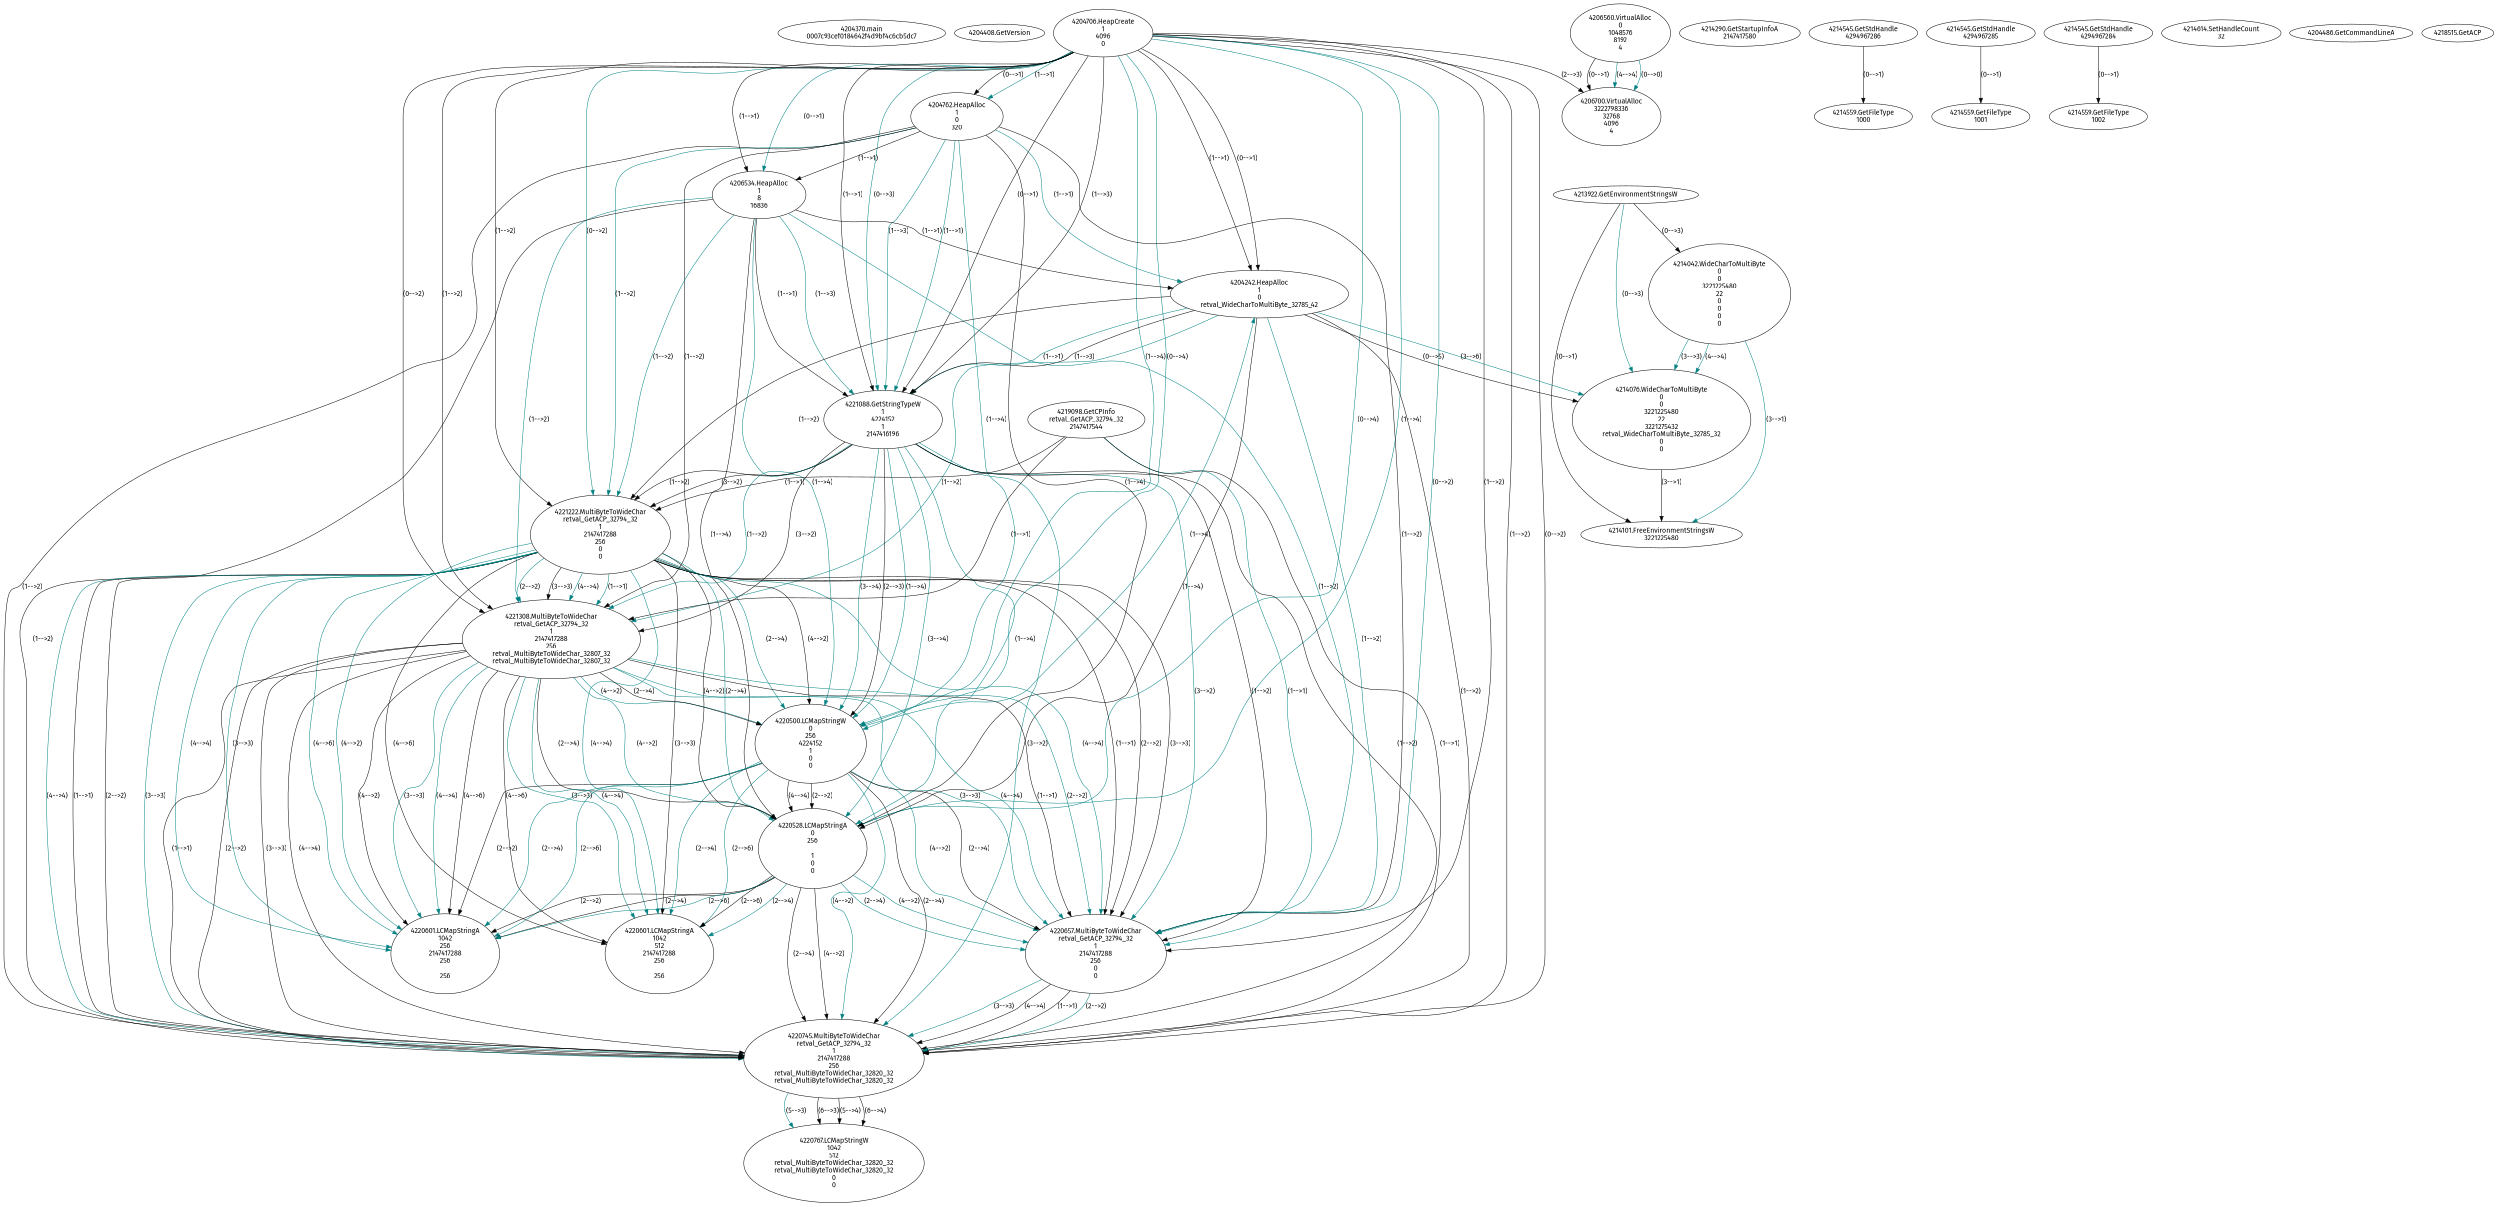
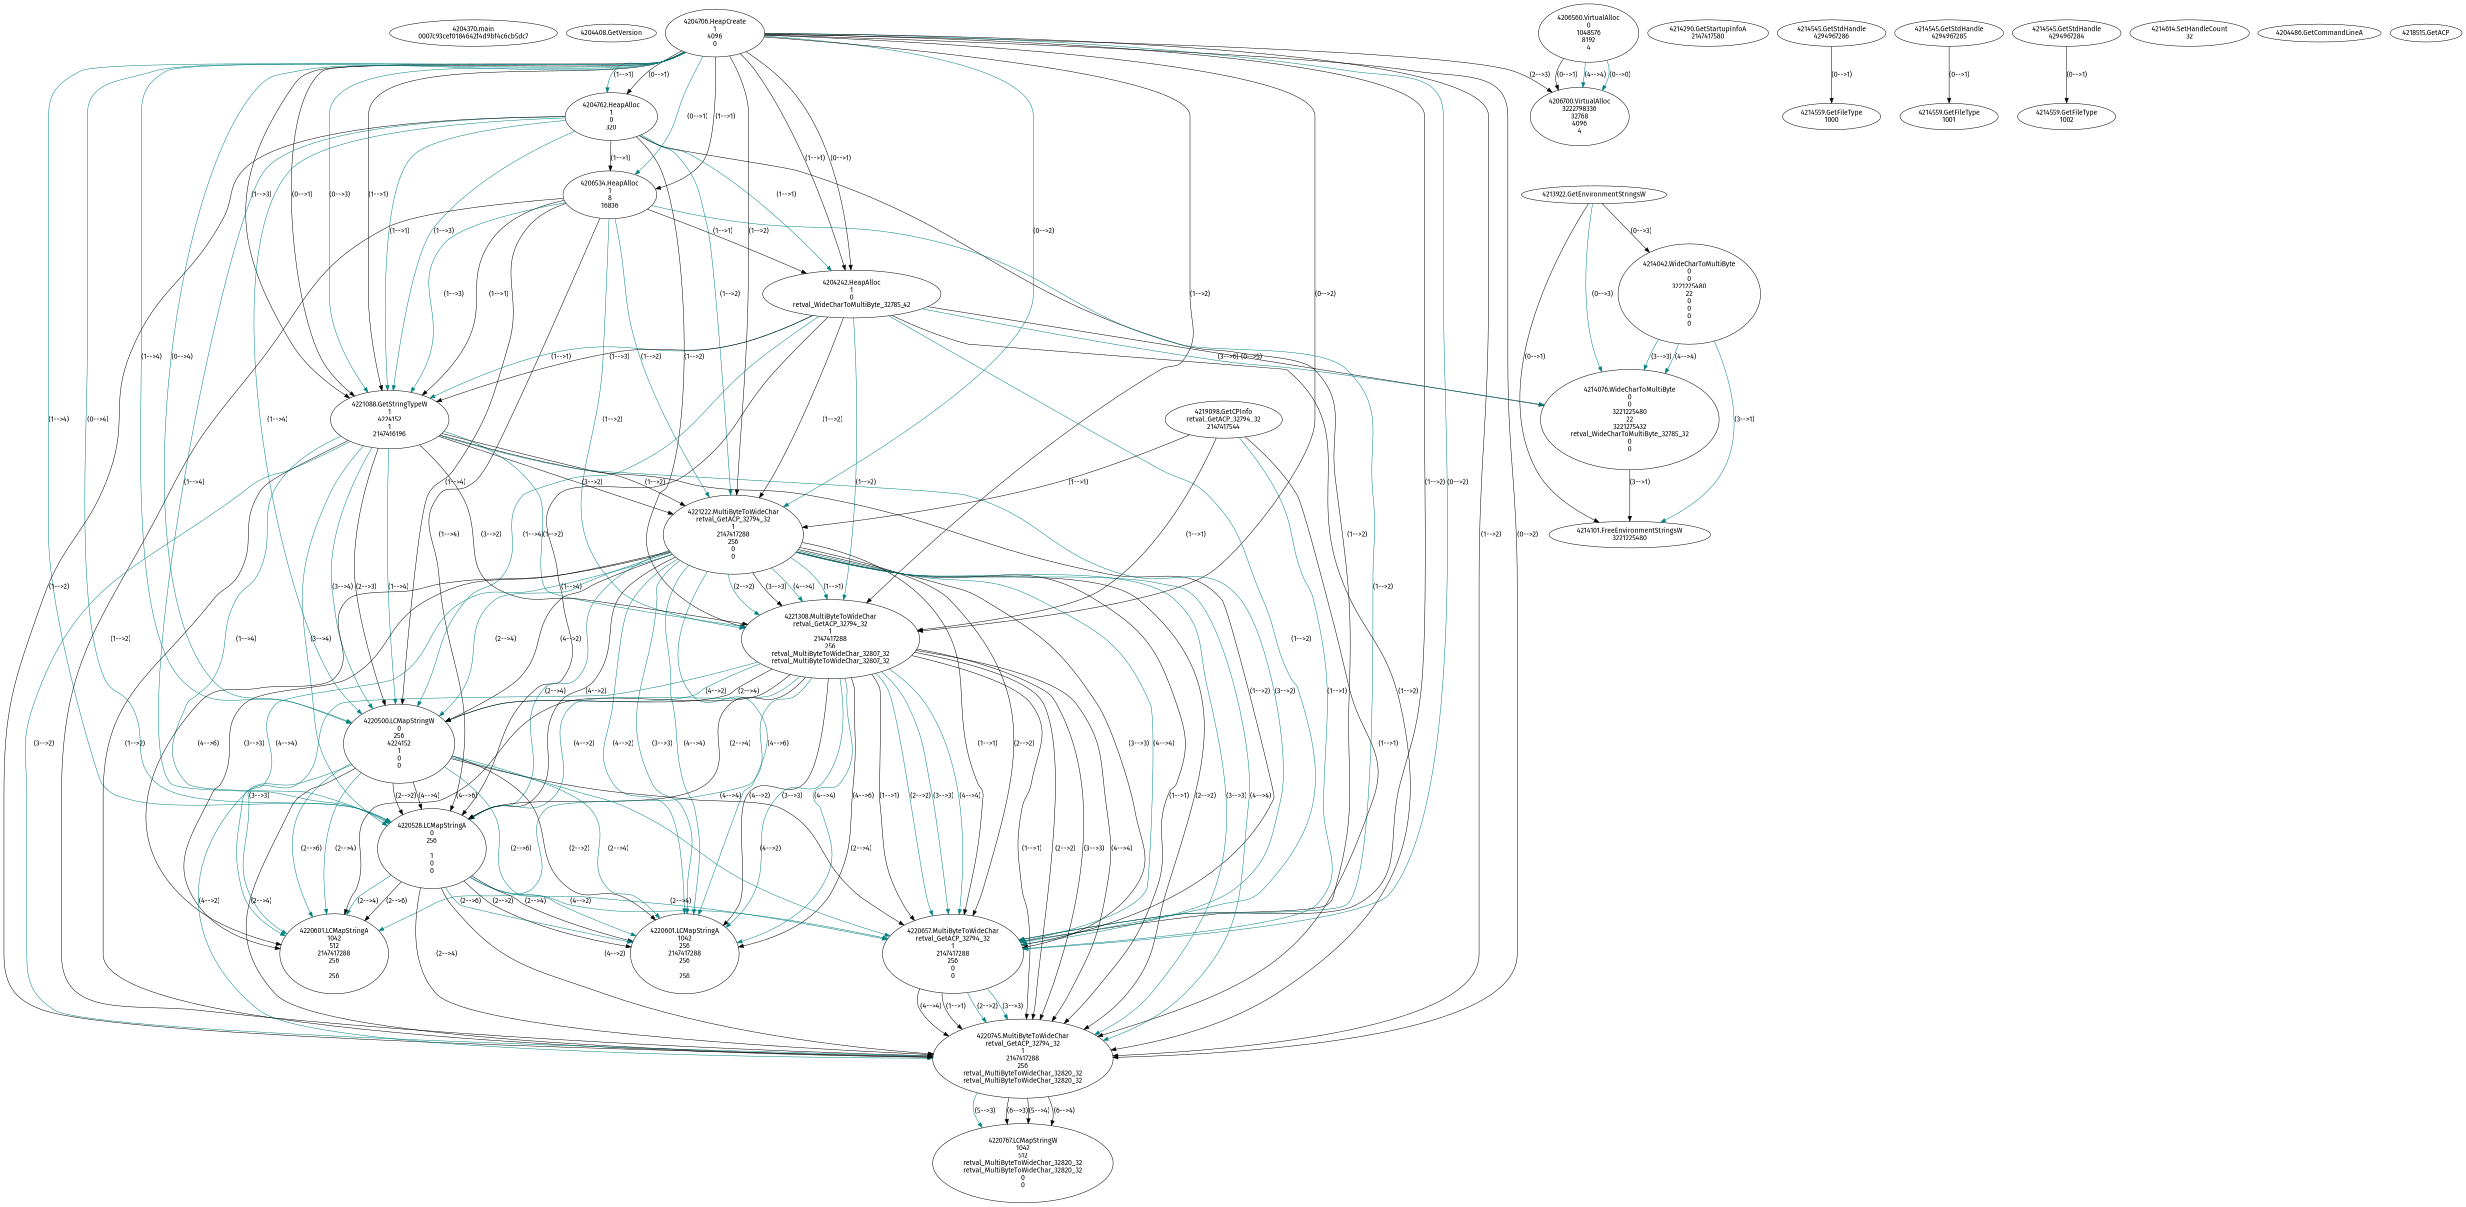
edge "4206534.HeapAlloc 1 8 16836" -> "4220500.LCMapStringW 0 256 4224152 1 0 0": color teal -> black
edge "4204762.HeapAlloc 1 0 320" -> "4220528.LCMapStringA 0 256 1 0 0": color black -> teal
edge "4220500.LCMapStringW 0 256 4224152 1 0 0" -> "4204242.HeapAlloc 1 0 retval_WideCharToMultiByte_32785_42": reversed
